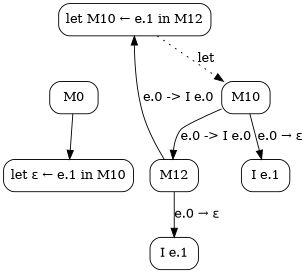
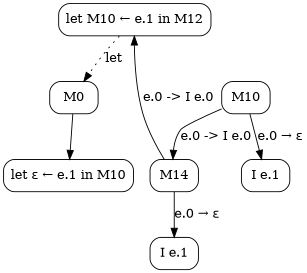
edge "let M10 ← e.1 in M12" -> "M10": now "let M10 ← e.1 in M12" -> "M0"
node "M12": label "M12" -> "M14"
